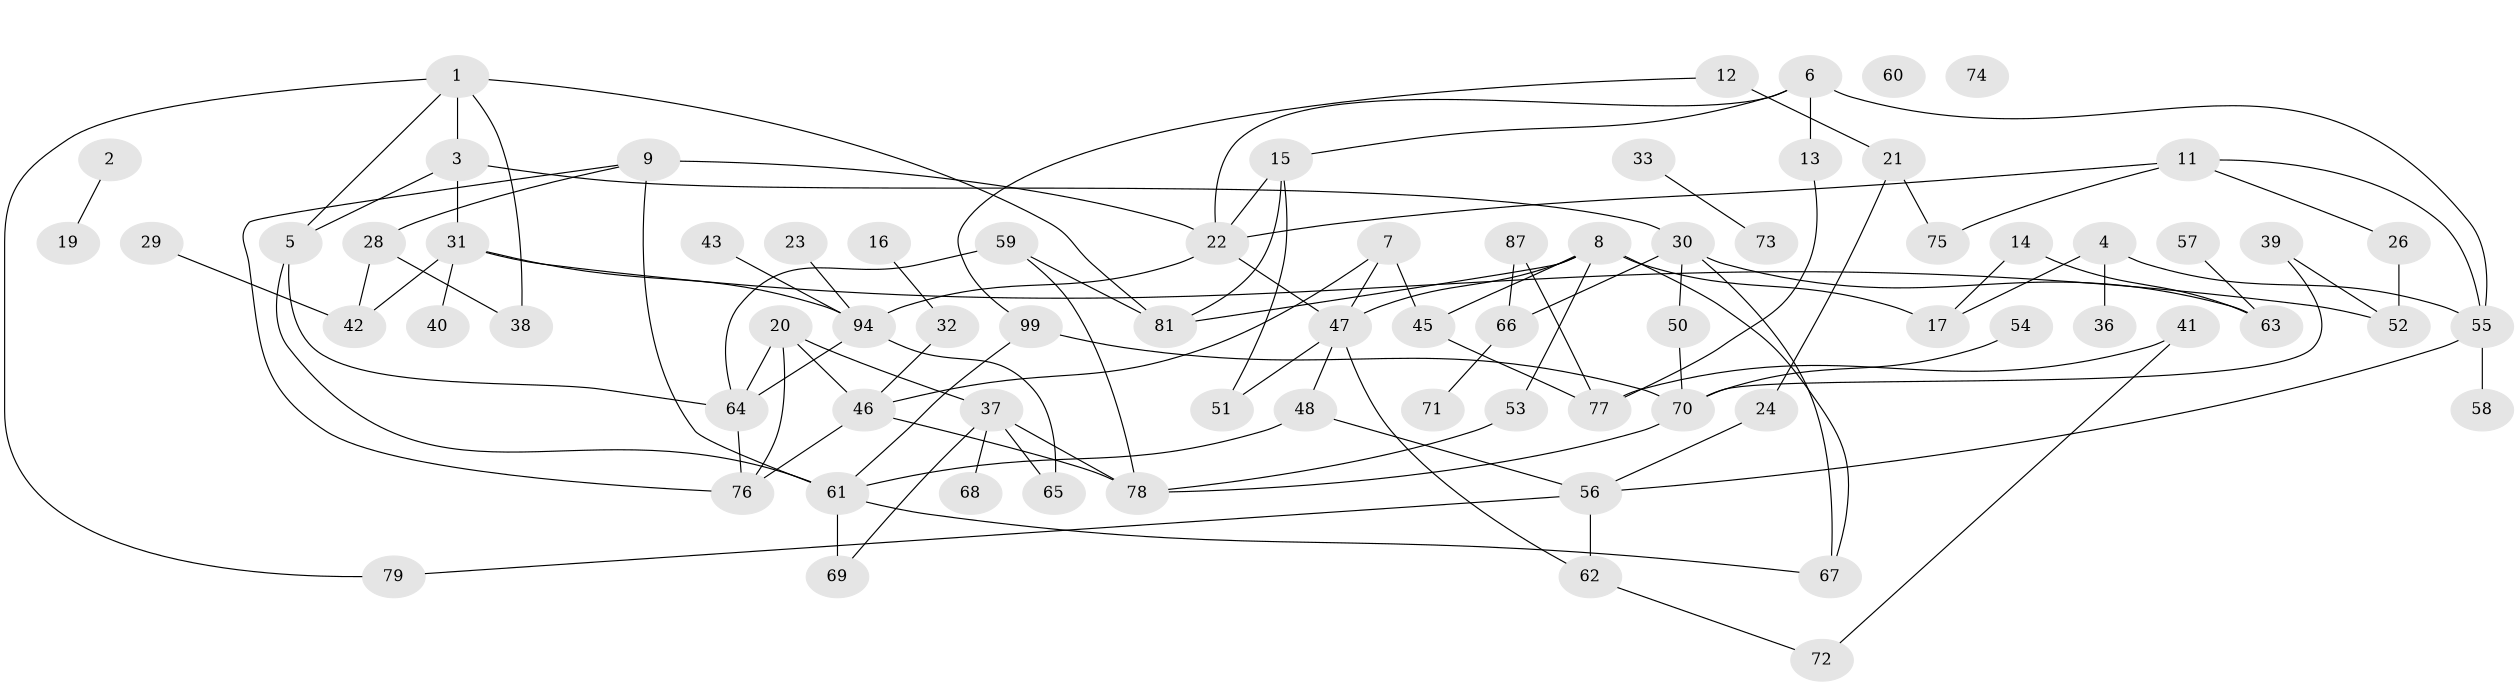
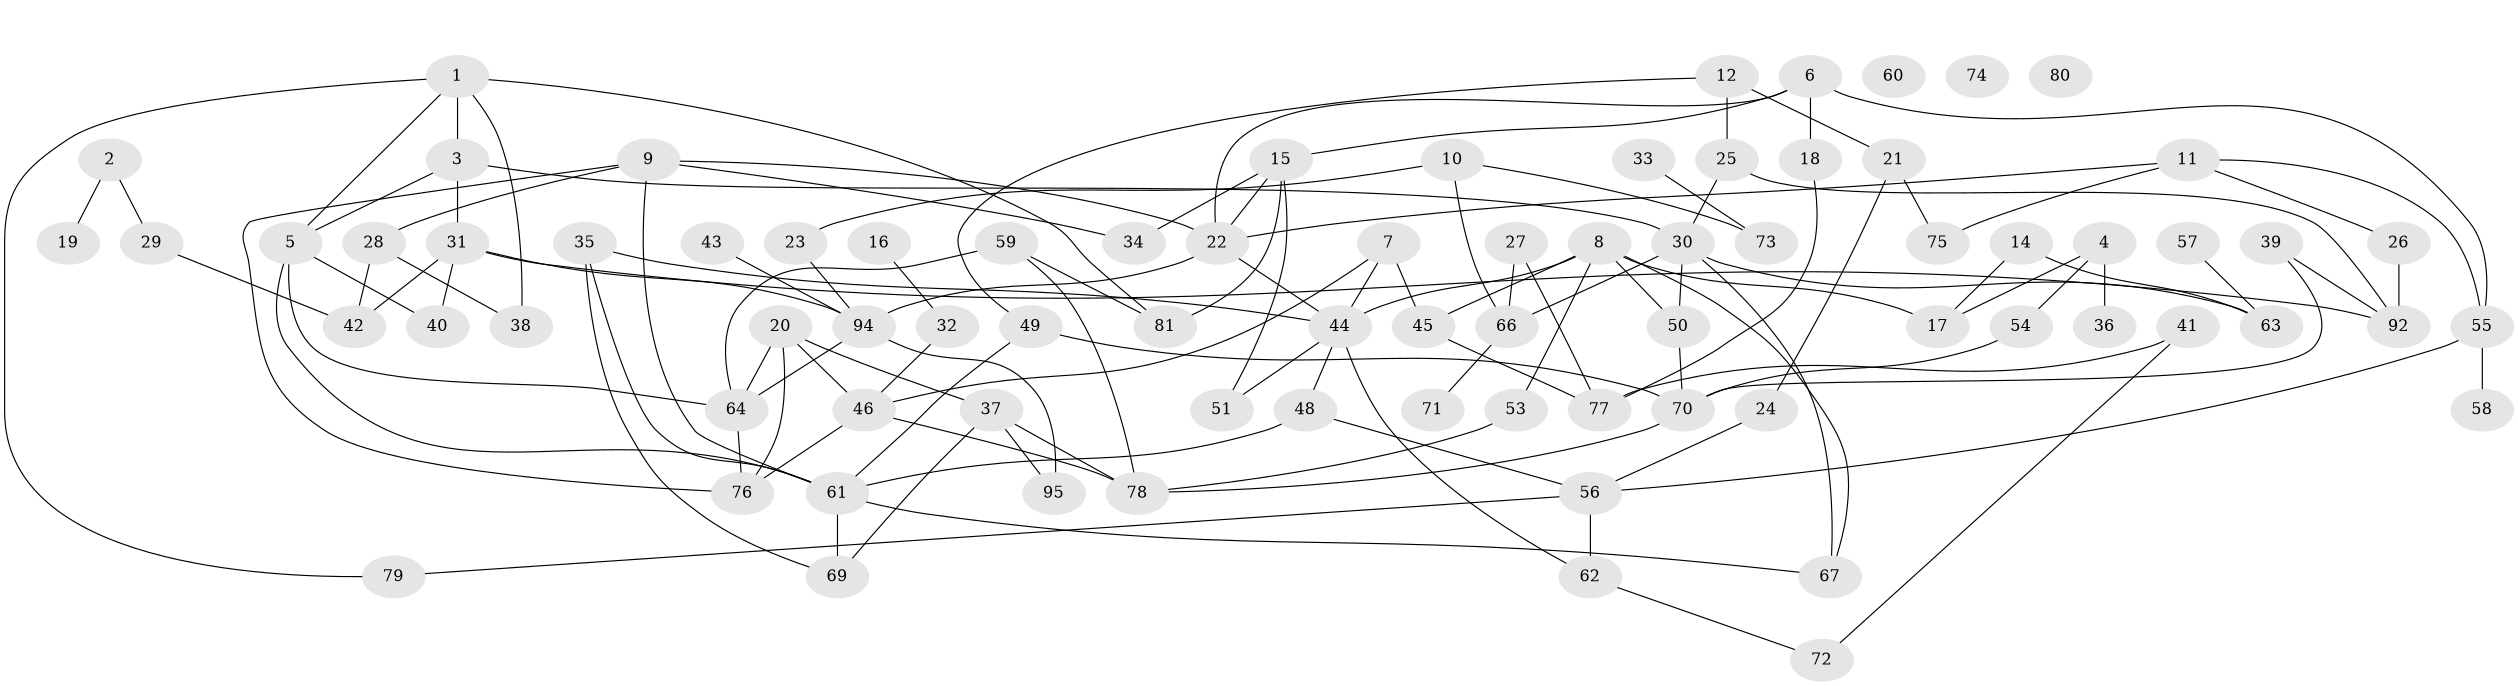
node "80": added
node "10": added
node "25": added
node "13": label "13" -> "18"
edge "2" -- "29": added
node "35": added
node "34": added
node "87": label "87" -> "27"
edge "5" -- "40": added
edge "4" -- "55": now "4" -- "54"
edge "8" -- "81": now "8" -- "50"
node "99": label "99" -> "49"
node "47": label "47" -> "44"
node "52": label "52" -> "92"
node "68": removed
node "65": label "65" -> "95"
